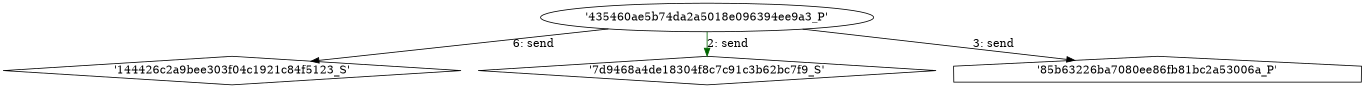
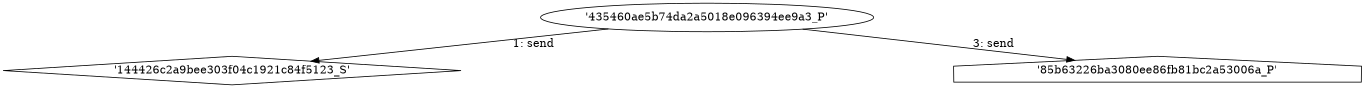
edge "'435460ae5b74da2a5018e096394ee9a3_P'" -> "'144426c2a9bee303f04c1921c84f5123_S'": label "6: send" -> "1: send"
node "'7d9468a4de18304f8c7c91c3b62bc7f9_S'": removed
node "'85b63226ba7080ee86fb81bc2a53006a_P'": label "'85b63226ba7080ee86fb81bc2a53006a_P'" -> "'85b63226ba3080ee86fb81bc2a53006a_P'"
